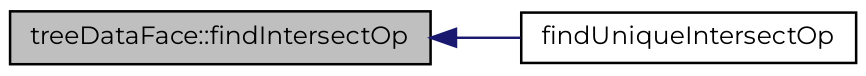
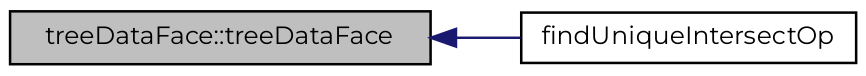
node "treeDataFace::findIntersectOp": label "treeDataFace::findIntersectOp" -> "treeDataFace::treeDataFace"
